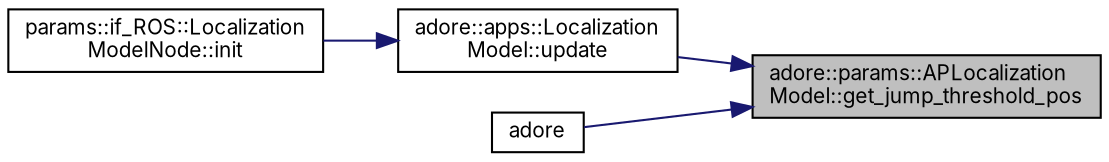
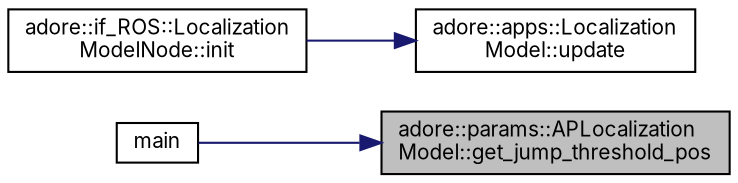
node "params::if_ROS::Localization ModelNode::init": label "params::if_ROS::Localization ModelNode::init" -> "adore::if_ROS::Localization ModelNode::init"
edge "adore::apps::Localization Model::update" -> "adore::params::APLocalization Model::get_jump_threshold_pos": removed
node "adore": label "adore" -> "main"
